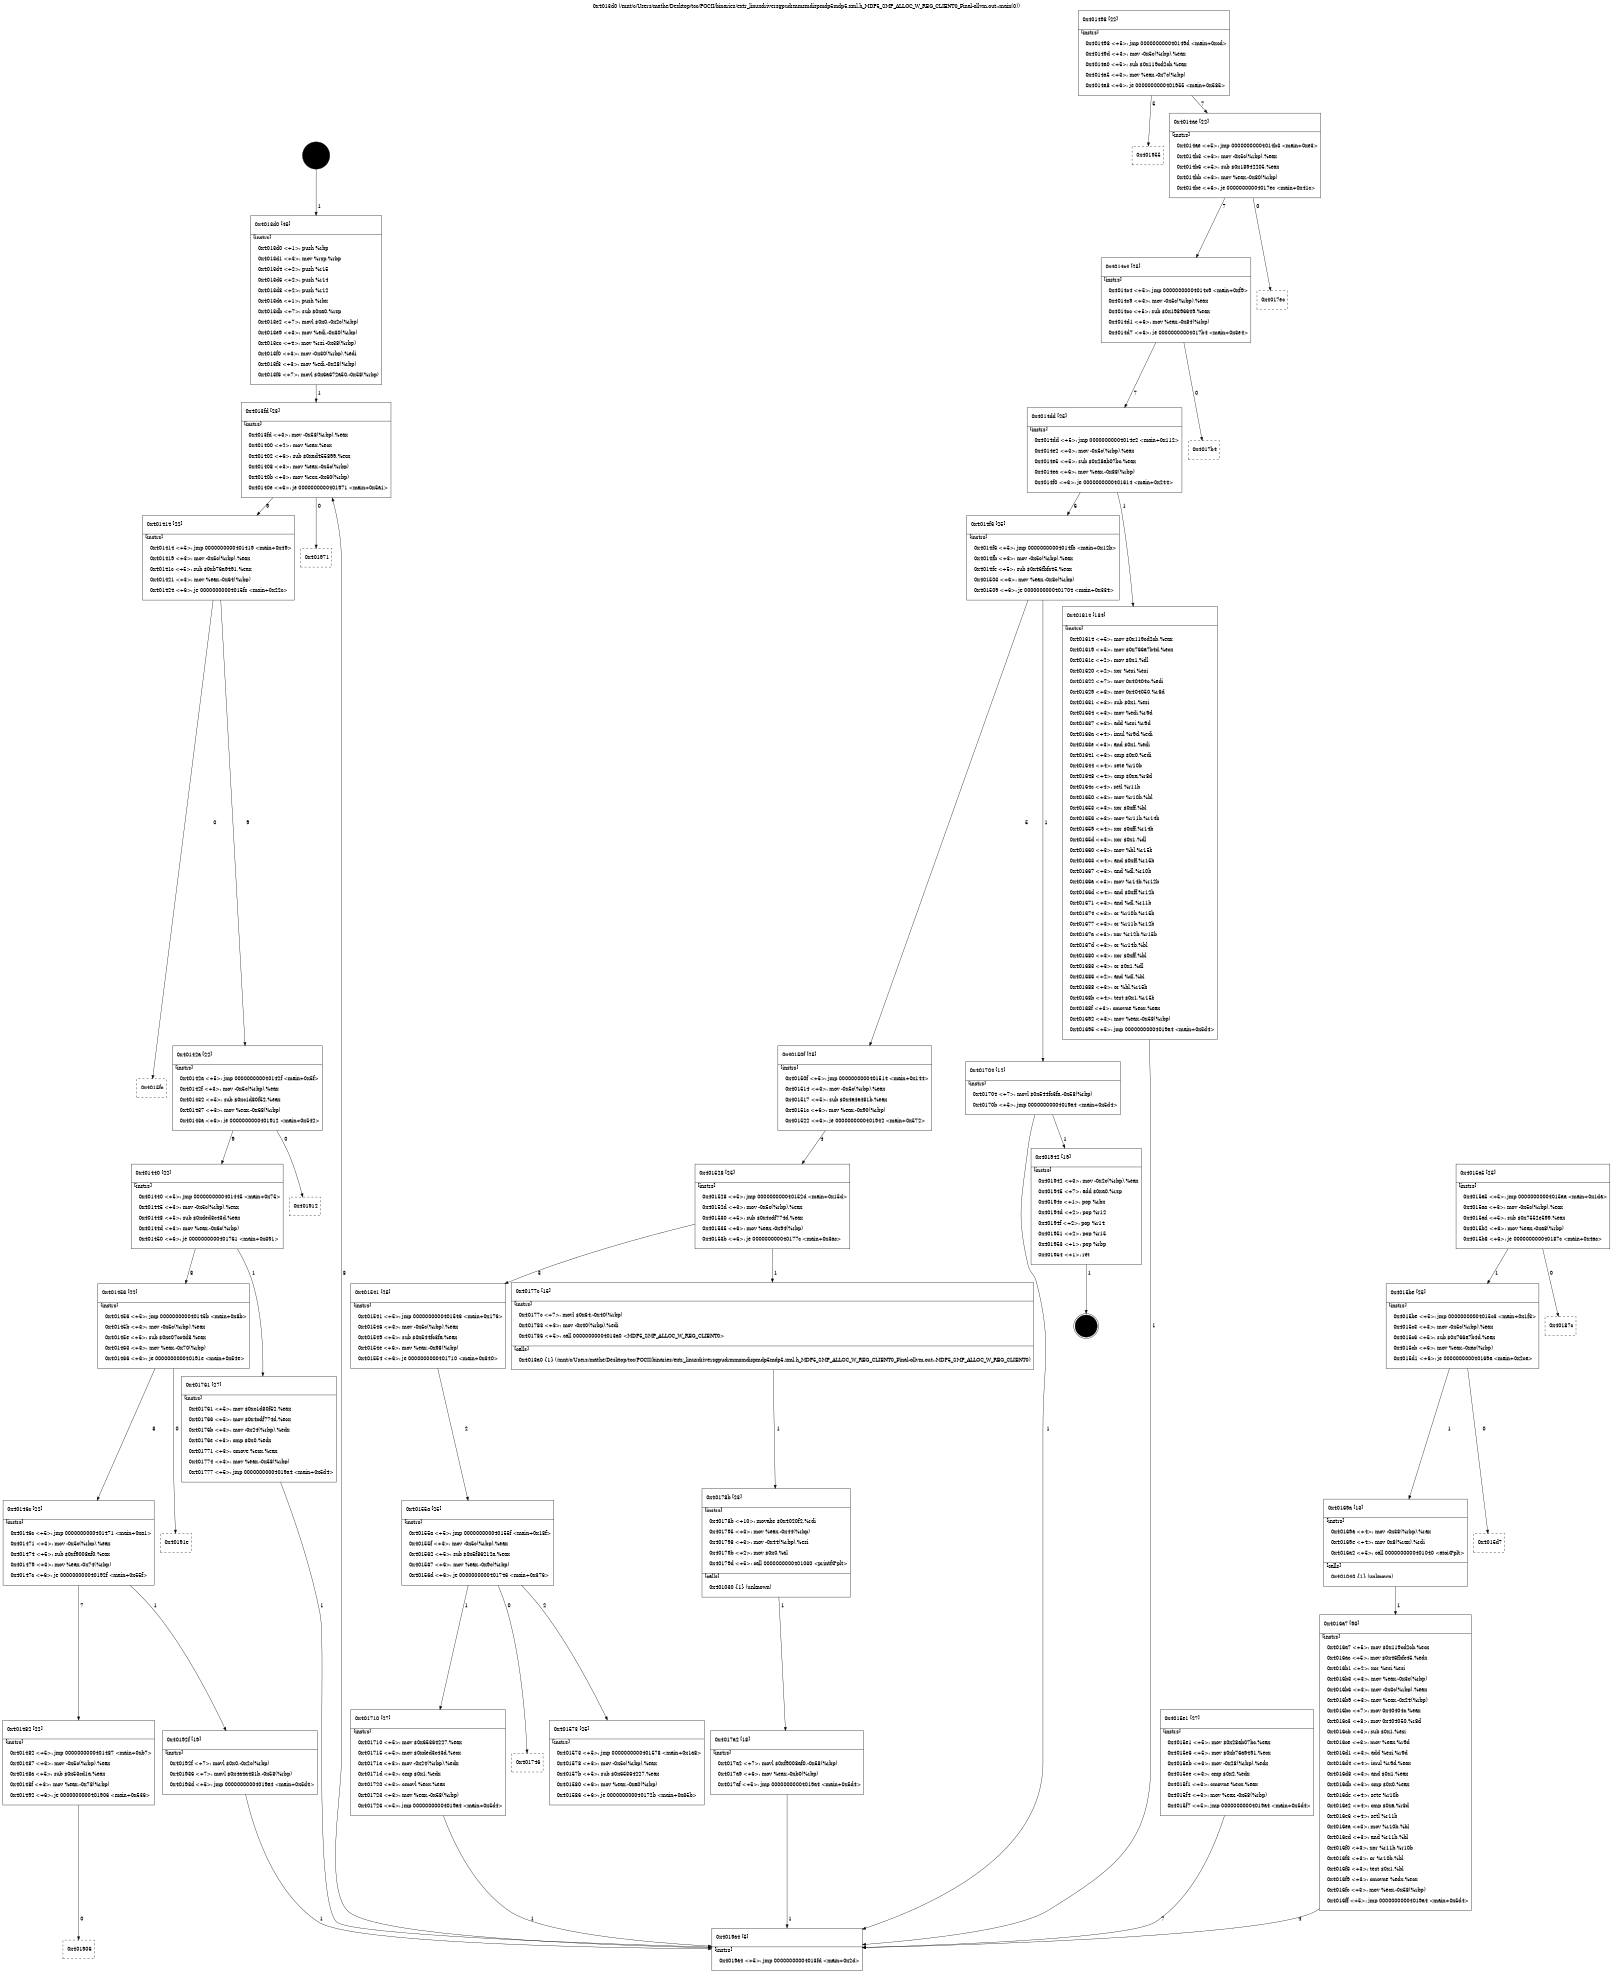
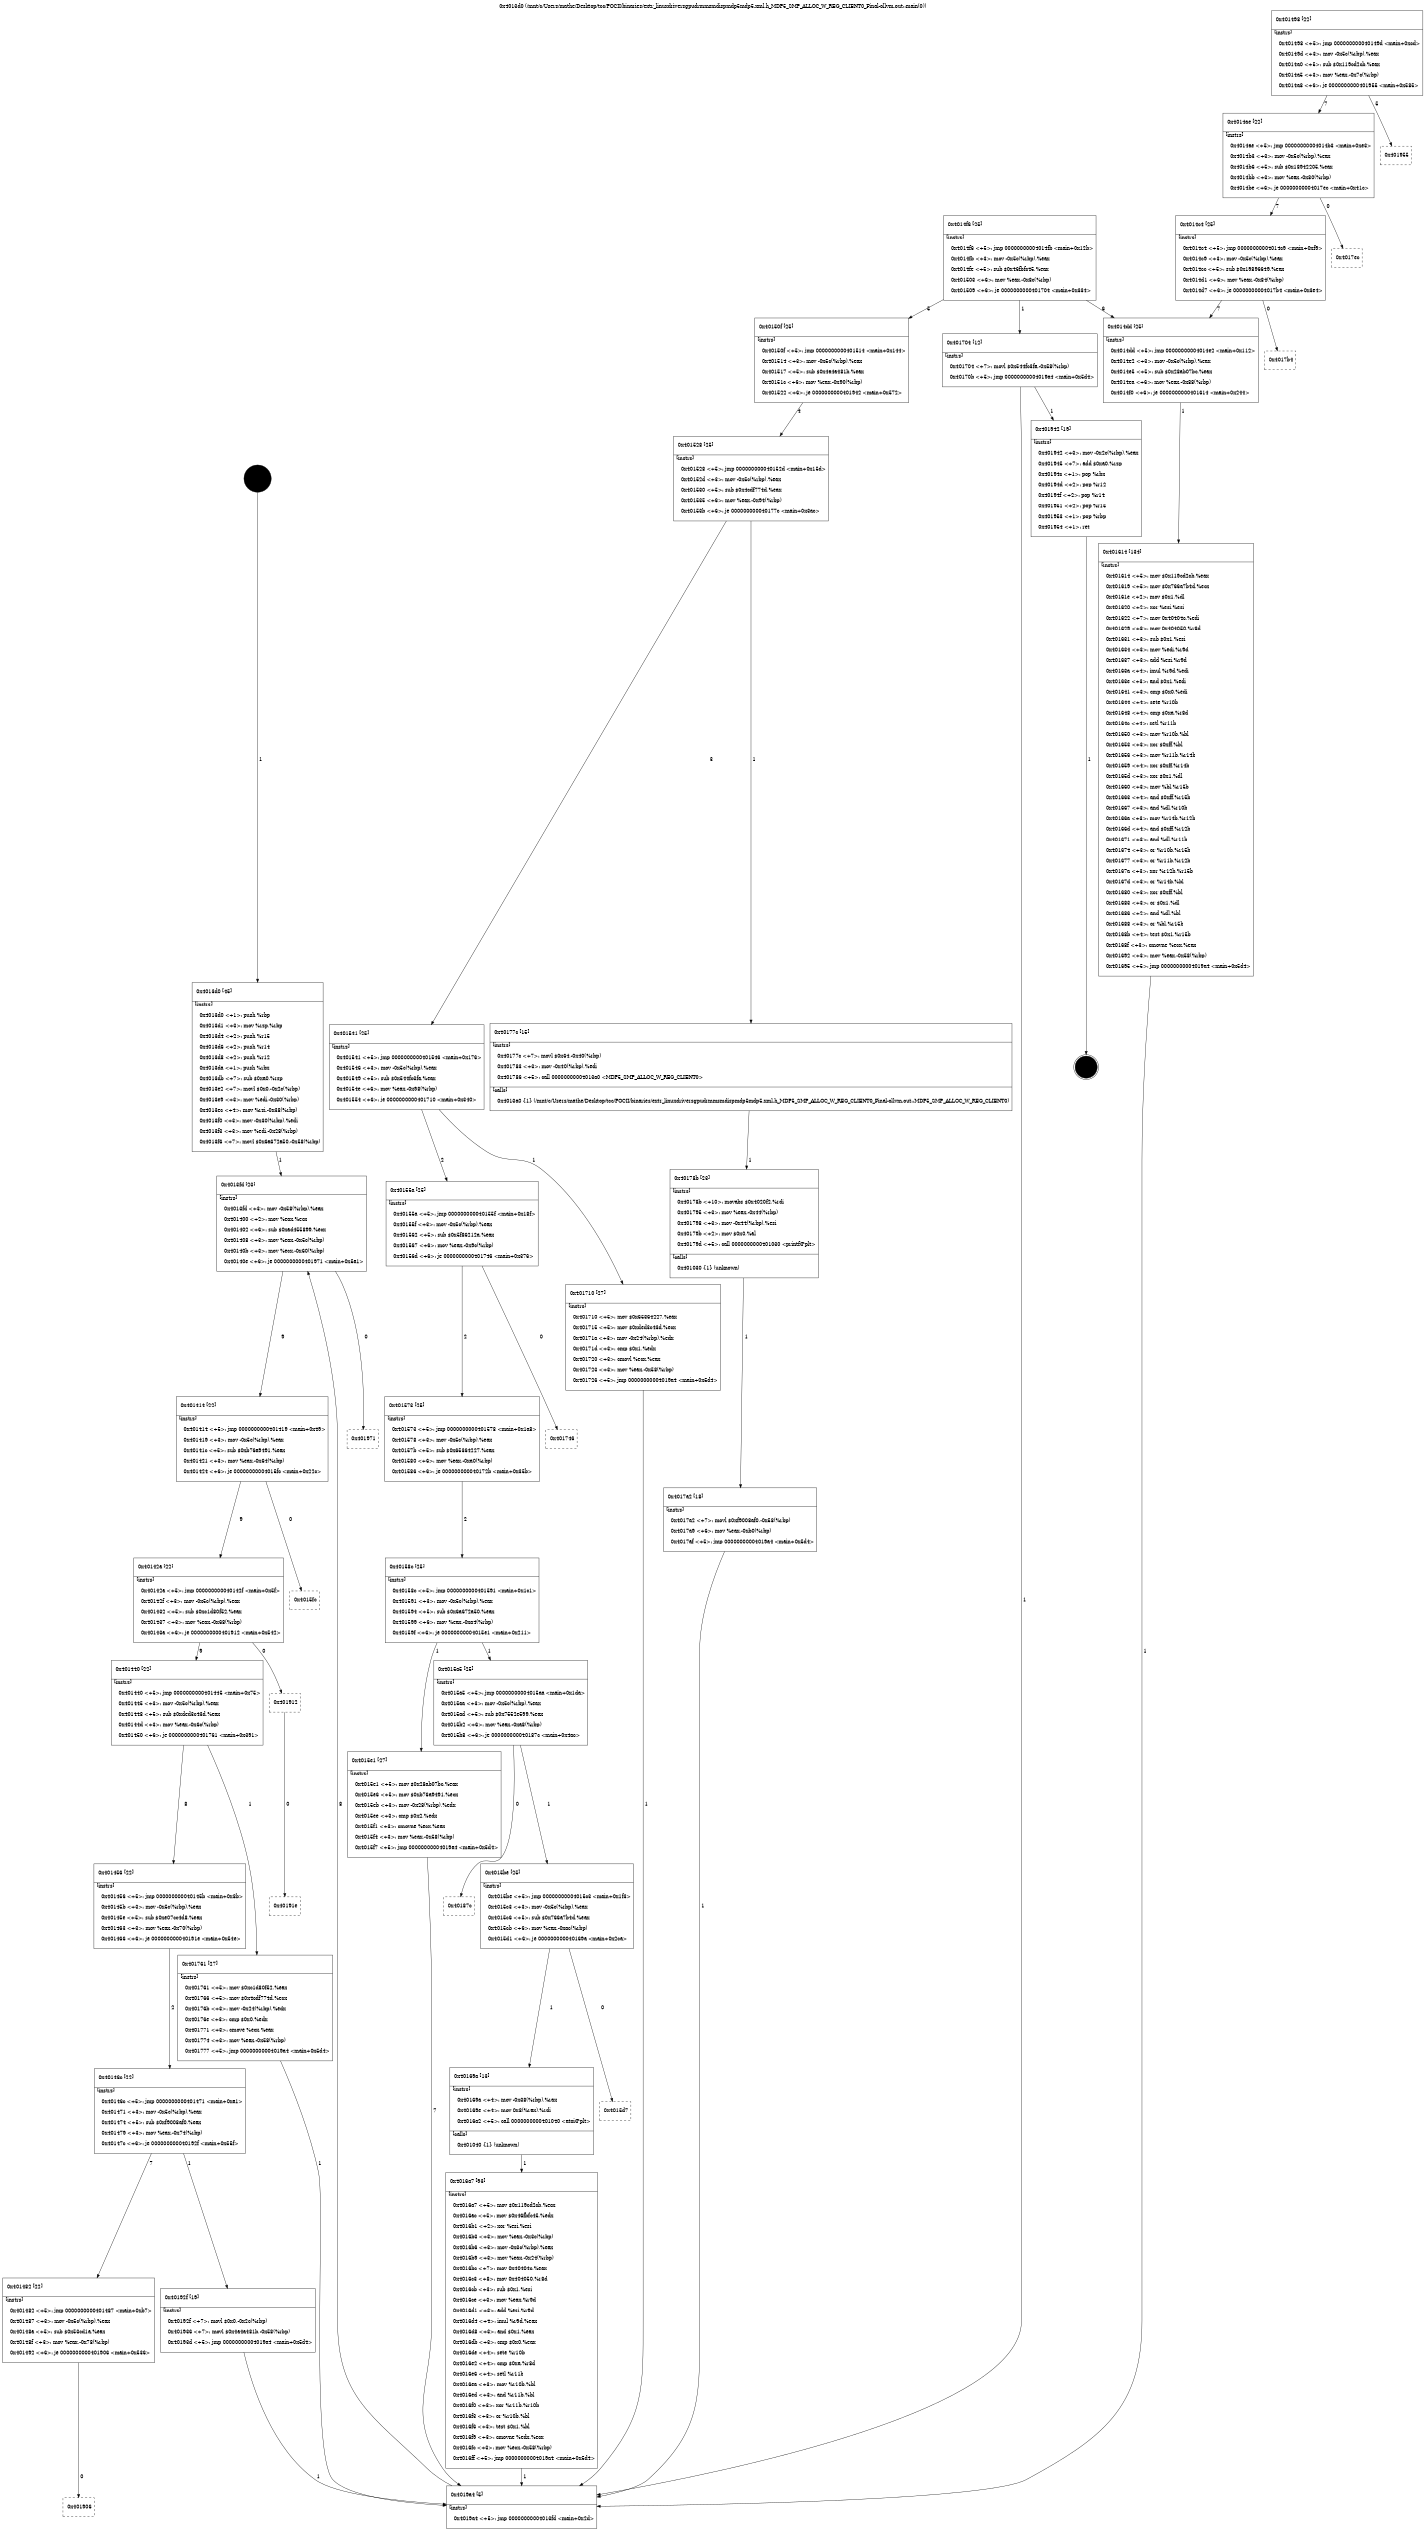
edge "0x4014dd [25]" -> "0x4014f6 [25]": reversed
edge "0x401456 [22]" -> "0x40146c [22]": label " 8" -> " 2"
edge "0x401456 [22]" -> "0x40191e": now "0x401912" -> "0x40191e"
node "0x40158c [25]": added
edge "0x40155a [25]" -> "0x401710 [27]": now "0x401541 [25]" -> "0x401710 [27]"
edge "0x4016a7 [93]" -> "0x4019a4 [5]": label " 4" -> " 1"
